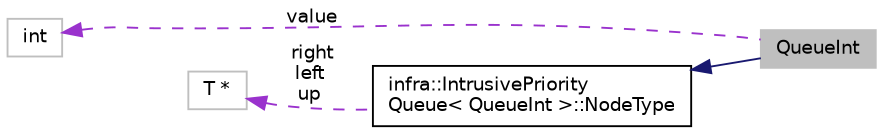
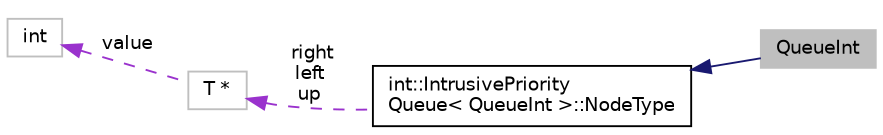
edge "QueueInt" -> "int": now "T *" -> "int"
node "infra::IntrusivePriority Queue< QueueInt >::NodeType": label "infra::IntrusivePriority Queue< QueueInt >::NodeType" -> "int::IntrusivePriority Queue< QueueInt >::NodeType"
